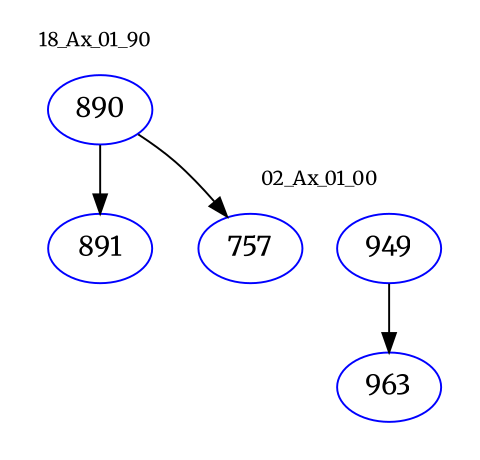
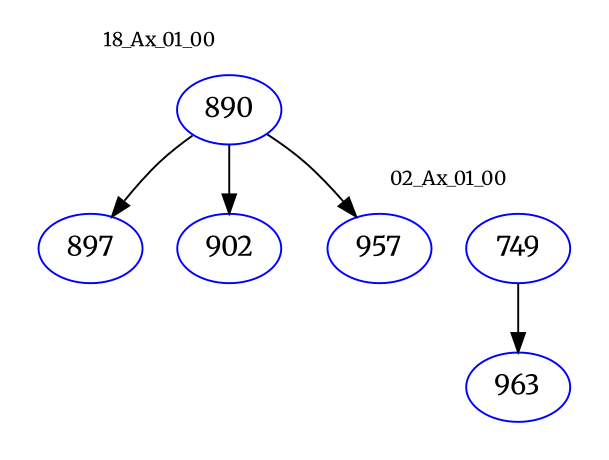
cluster "18_Ax_01_90": label "18_Ax_01_90" -> "18_Ax_01_00"
node "891": label "891" -> "897"
node "902": added
node "757": label "757" -> "957"
node "949": label "949" -> "749"
